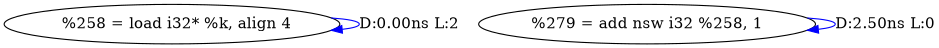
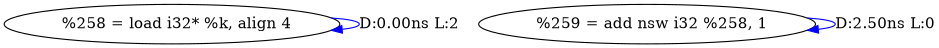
node "%279 = add nsw i32 %258, 1": label "%279 = add nsw i32 %258, 1" -> "%259 = add nsw i32 %258, 1"
